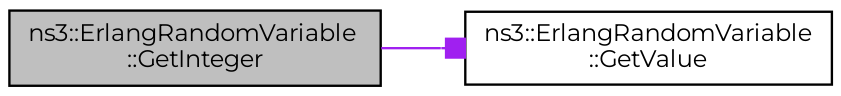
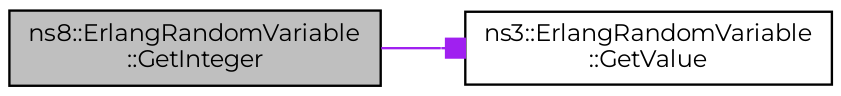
node "ns3::ErlangRandomVariable ::GetInteger": label "ns3::ErlangRandomVariable ::GetInteger" -> "ns8::ErlangRandomVariable ::GetInteger"
